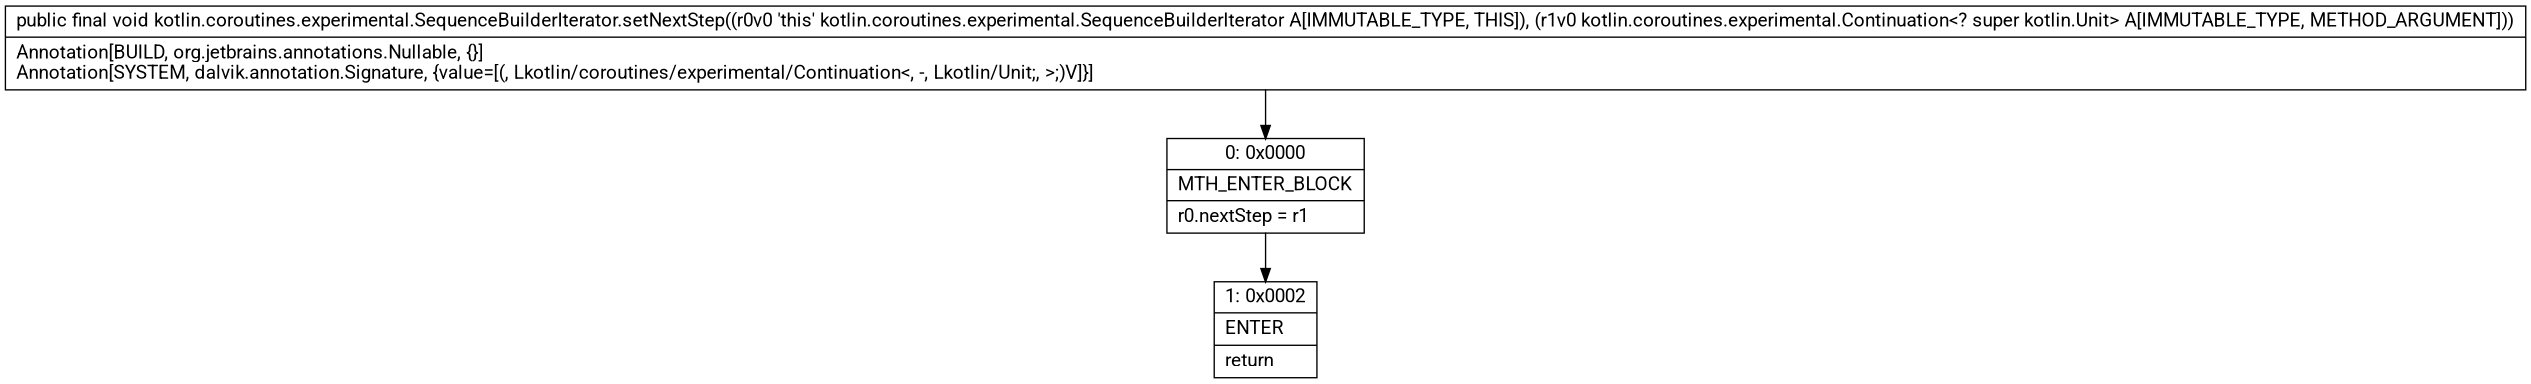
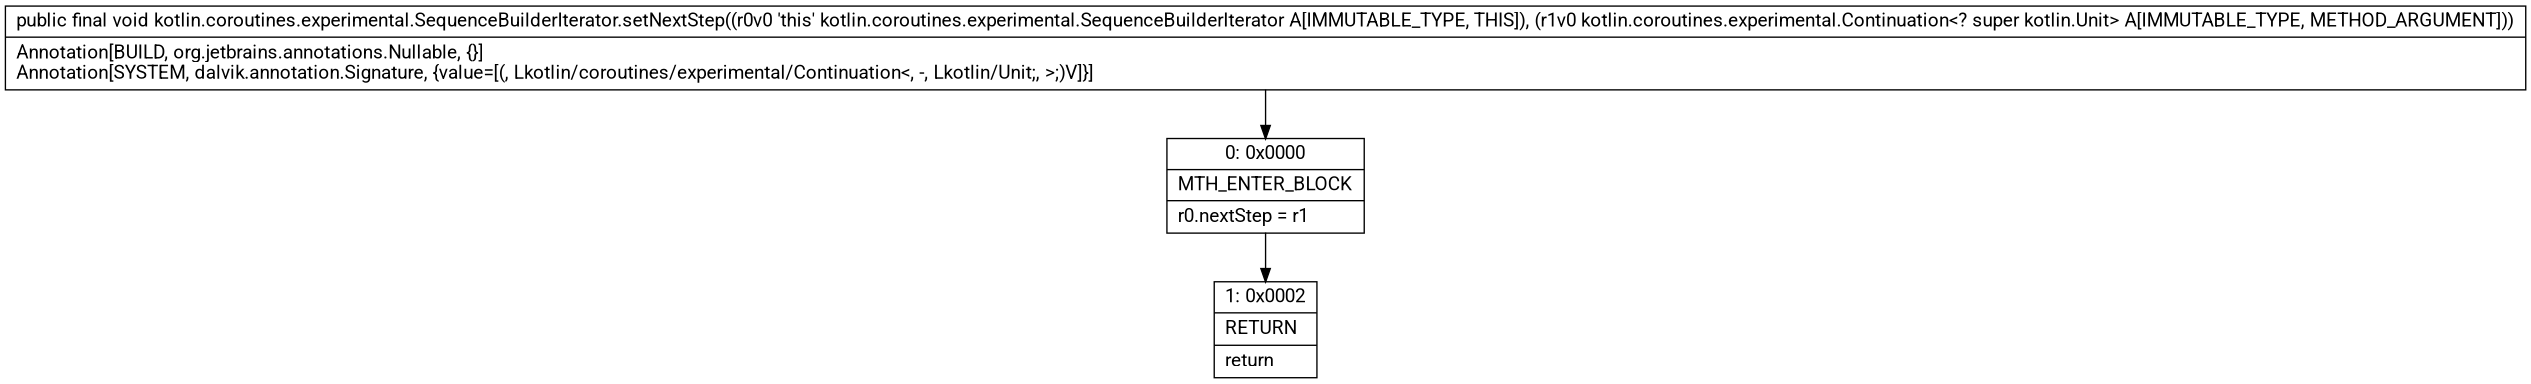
node "1: 0x0002": text "ENTER" -> "RETURN"
